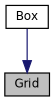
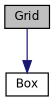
edge "Box" -> "Grid": reversed
